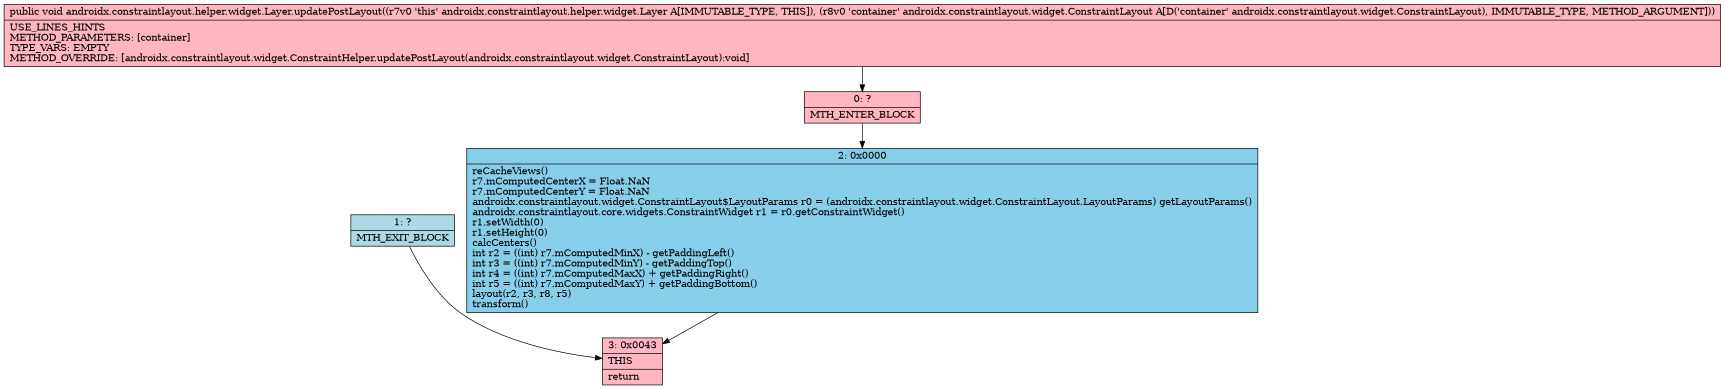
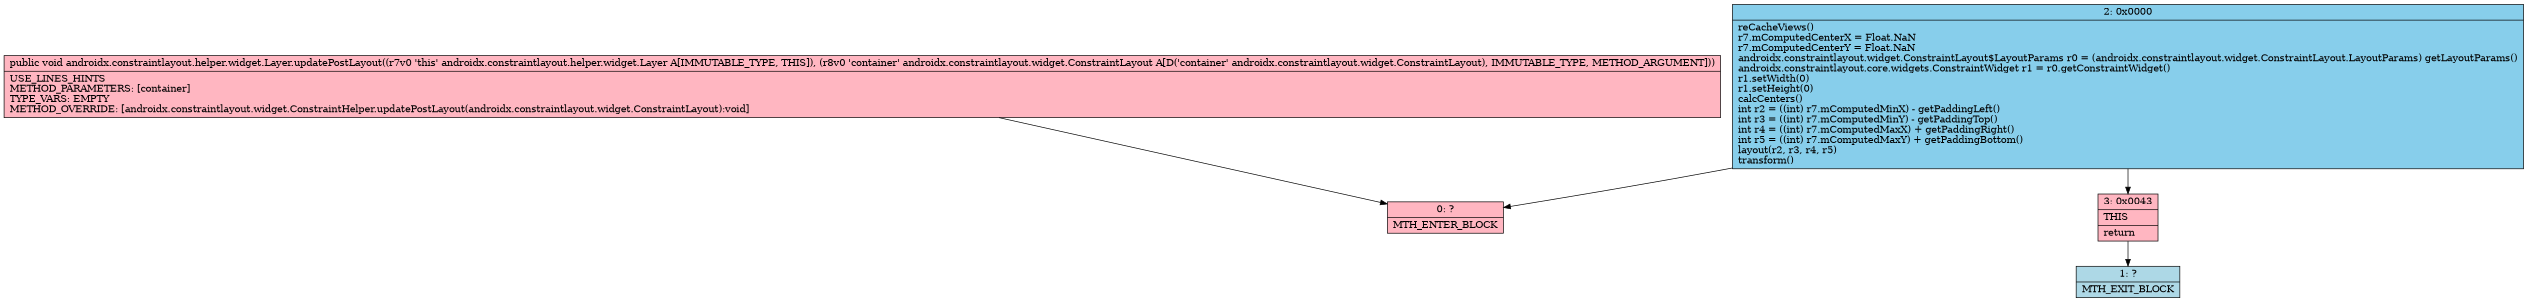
edge "0: ?" -> "2: 0x0000": reversed
node "2: 0x0000": text "layout(r2, r3, r8, r5)" -> "layout(r2, r3, r4, r5)"
edge "1: ?" -> "3: 0x0043": reversed
